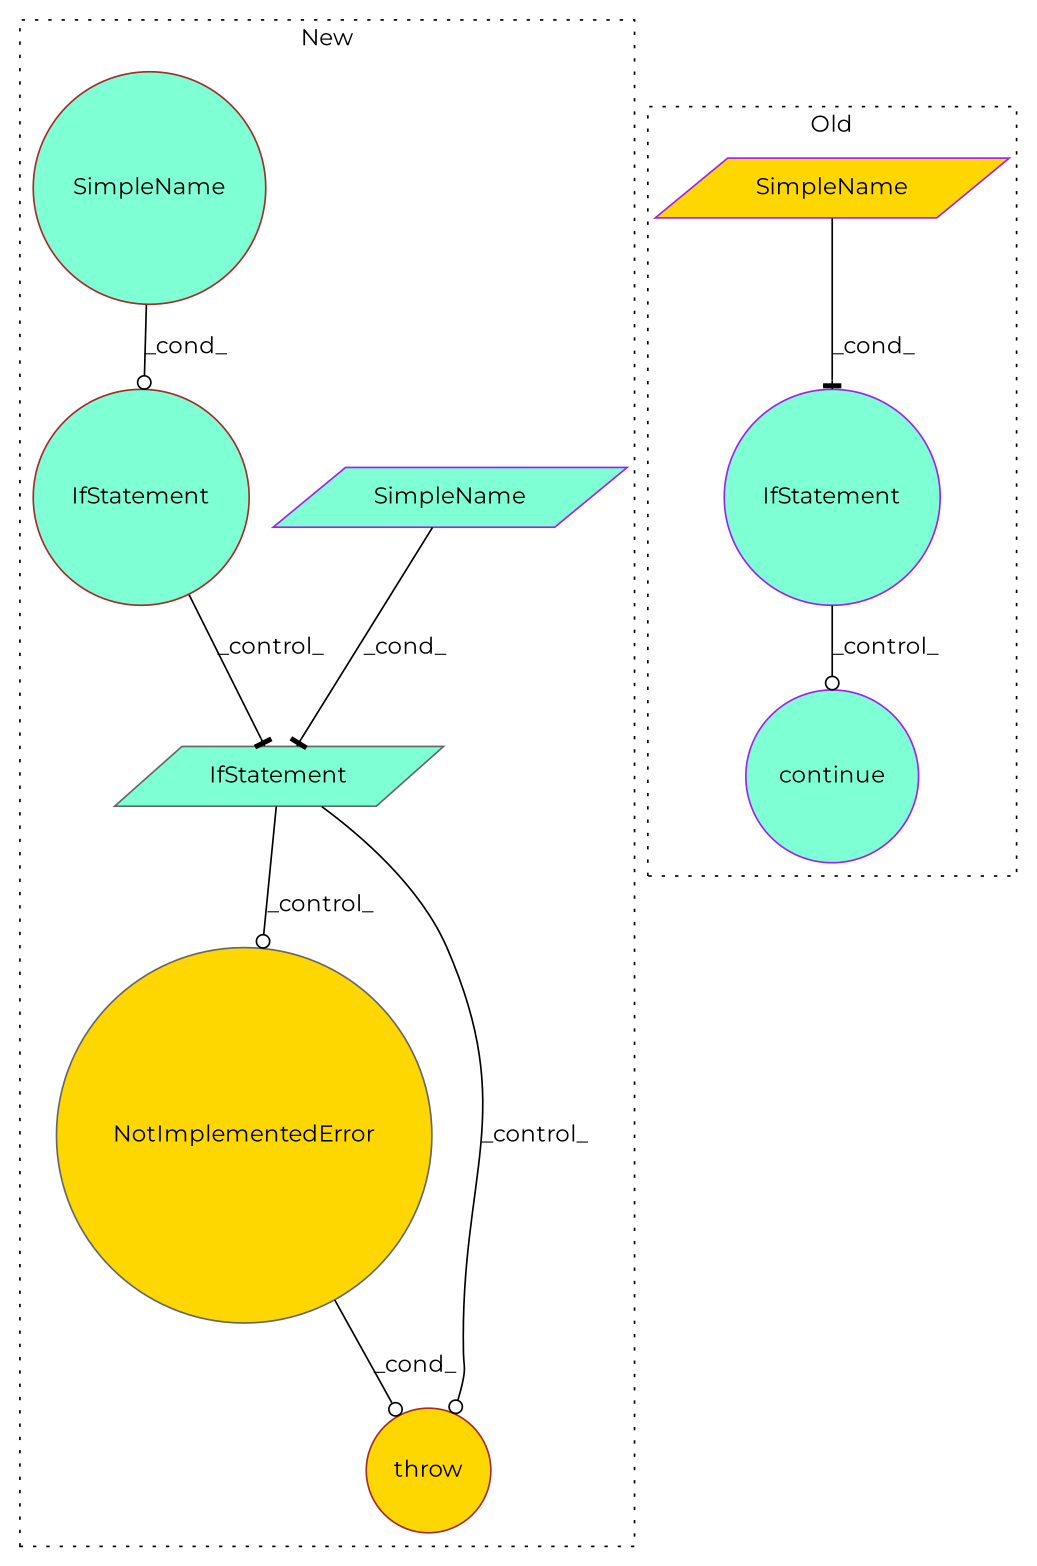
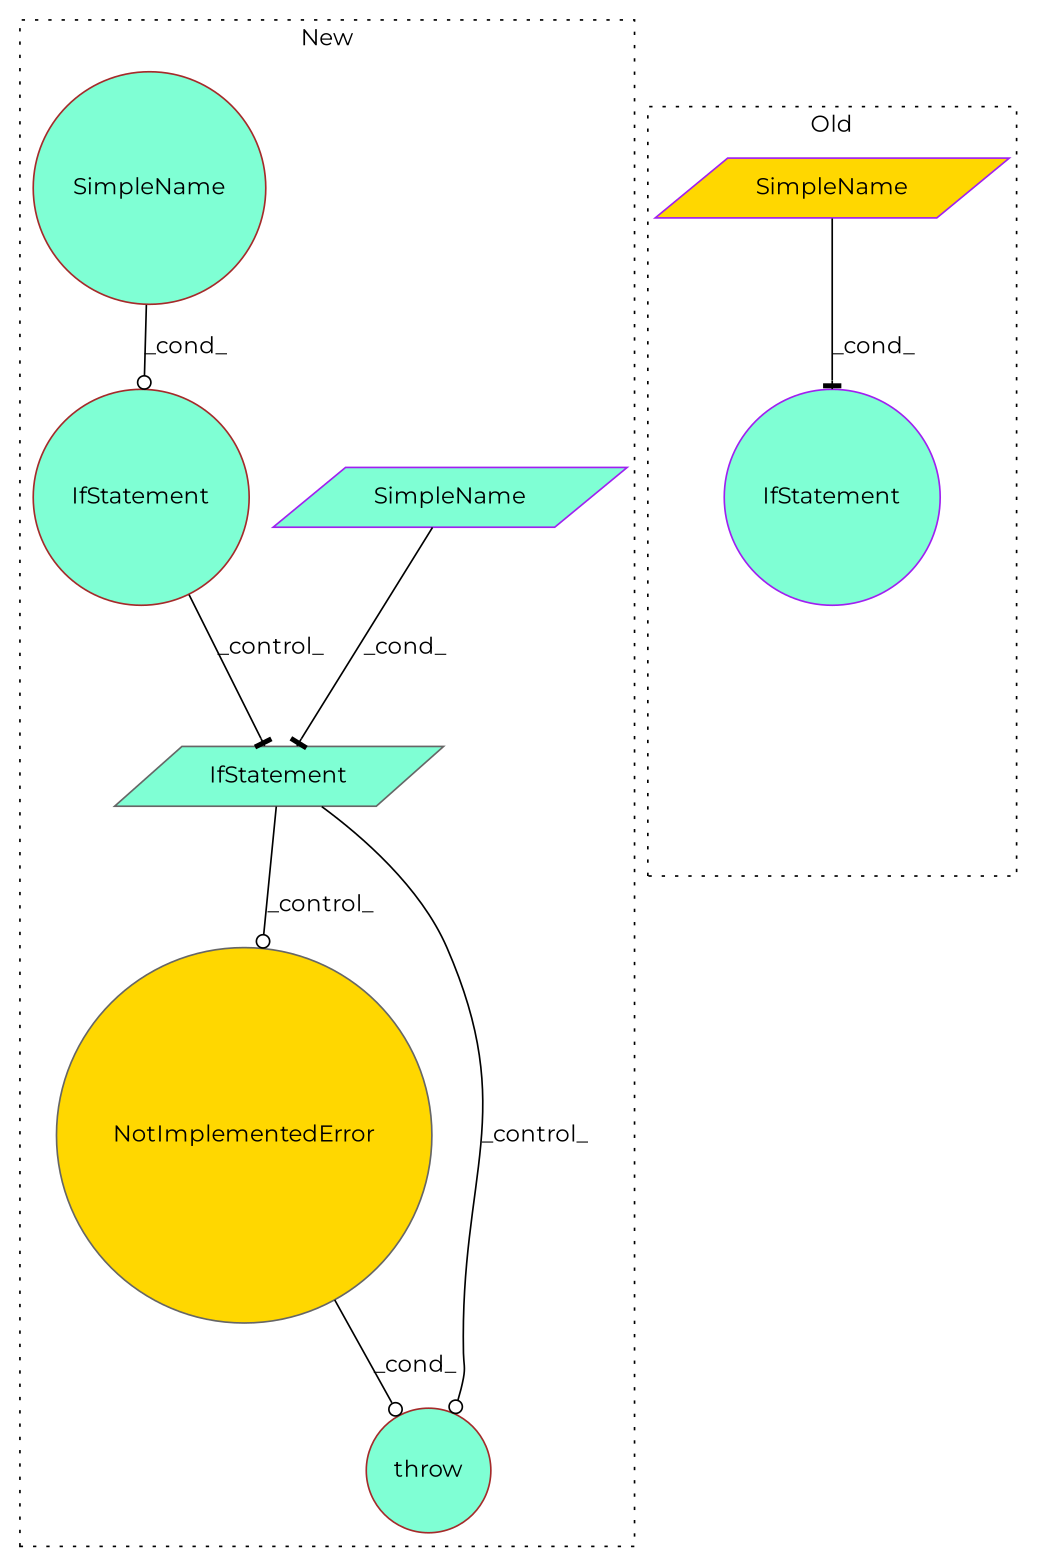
node "continue": removed
node "throw": fillcolor gold -> aquamarine
